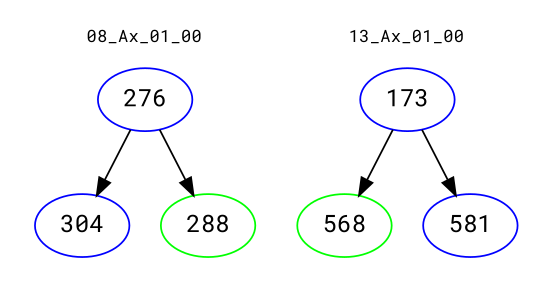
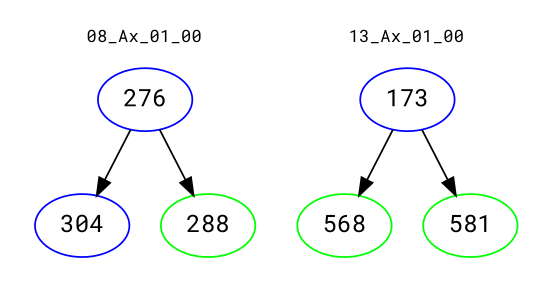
node "581": color blue -> green
